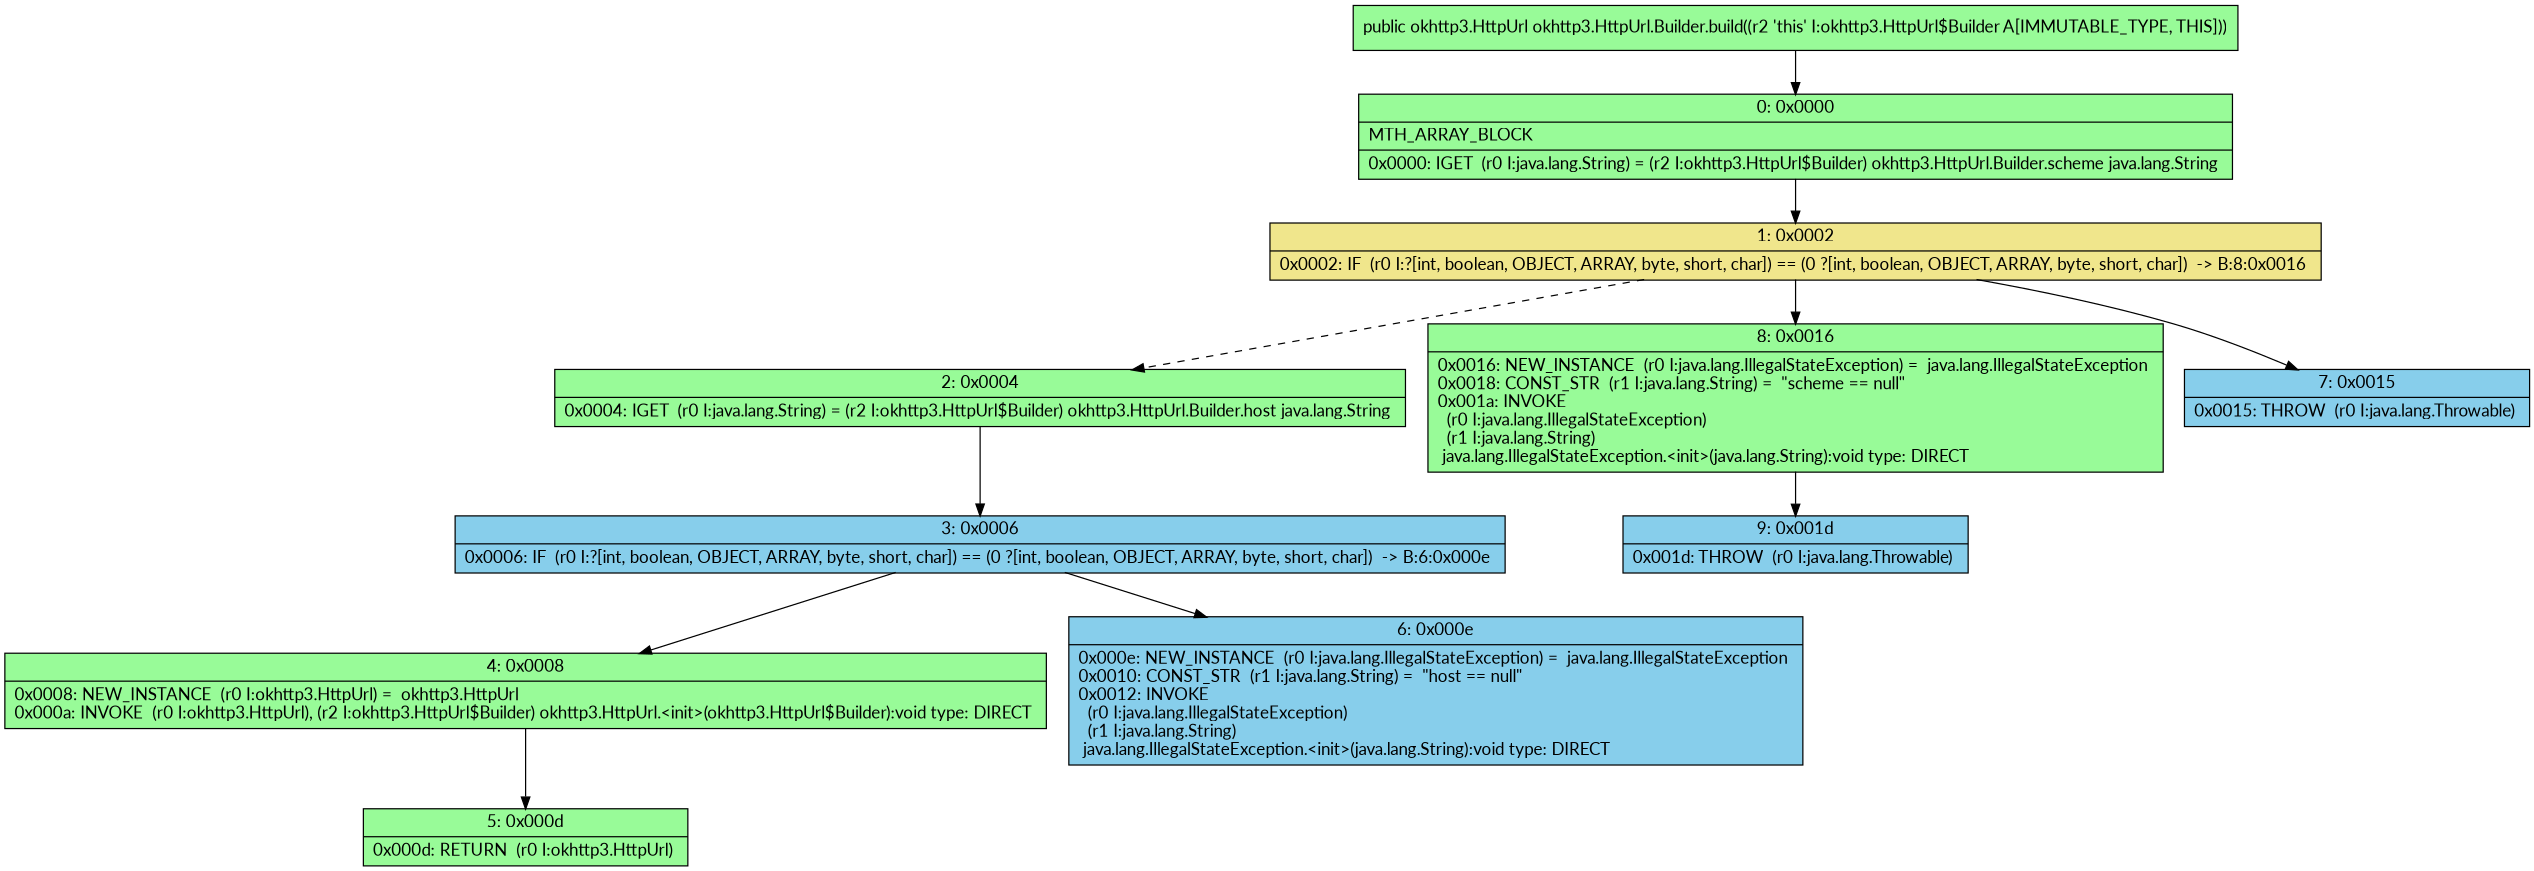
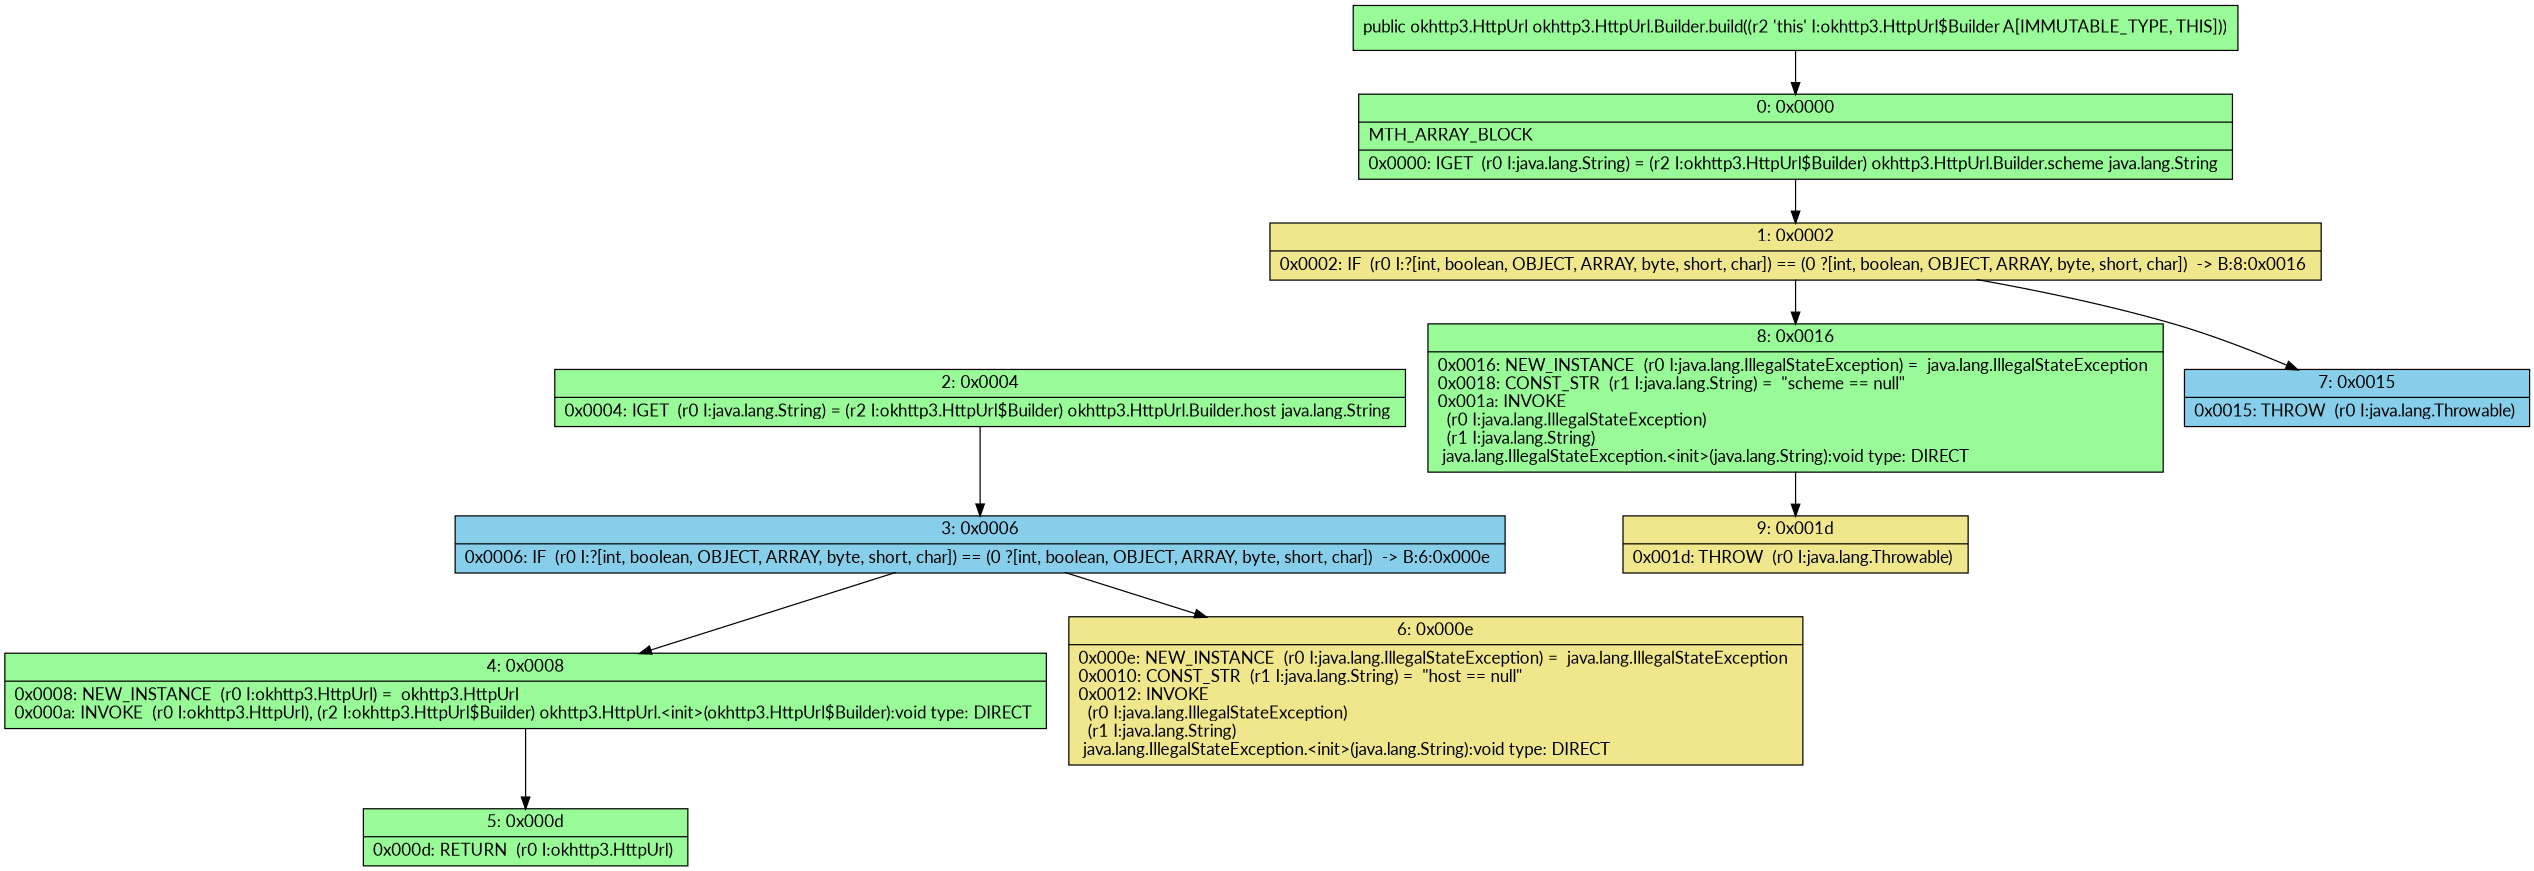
edge "1: 0x0002" -> "2: 0x0004": removed
node "9: 0x001d": fillcolor skyblue -> khaki
node "6: 0x000e": fillcolor skyblue -> khaki
